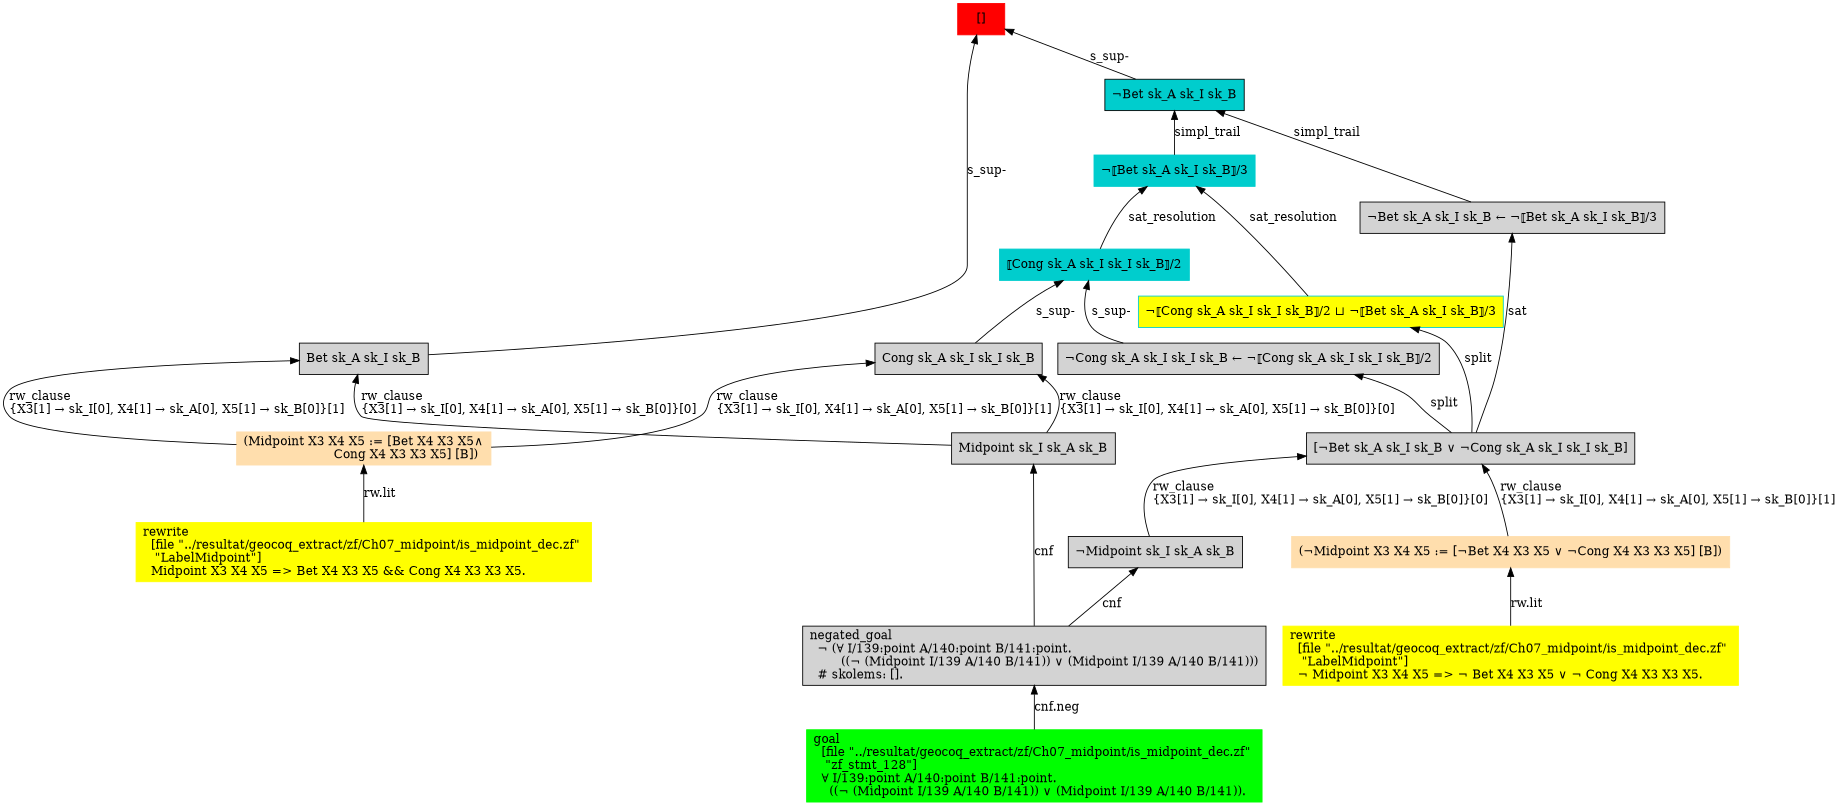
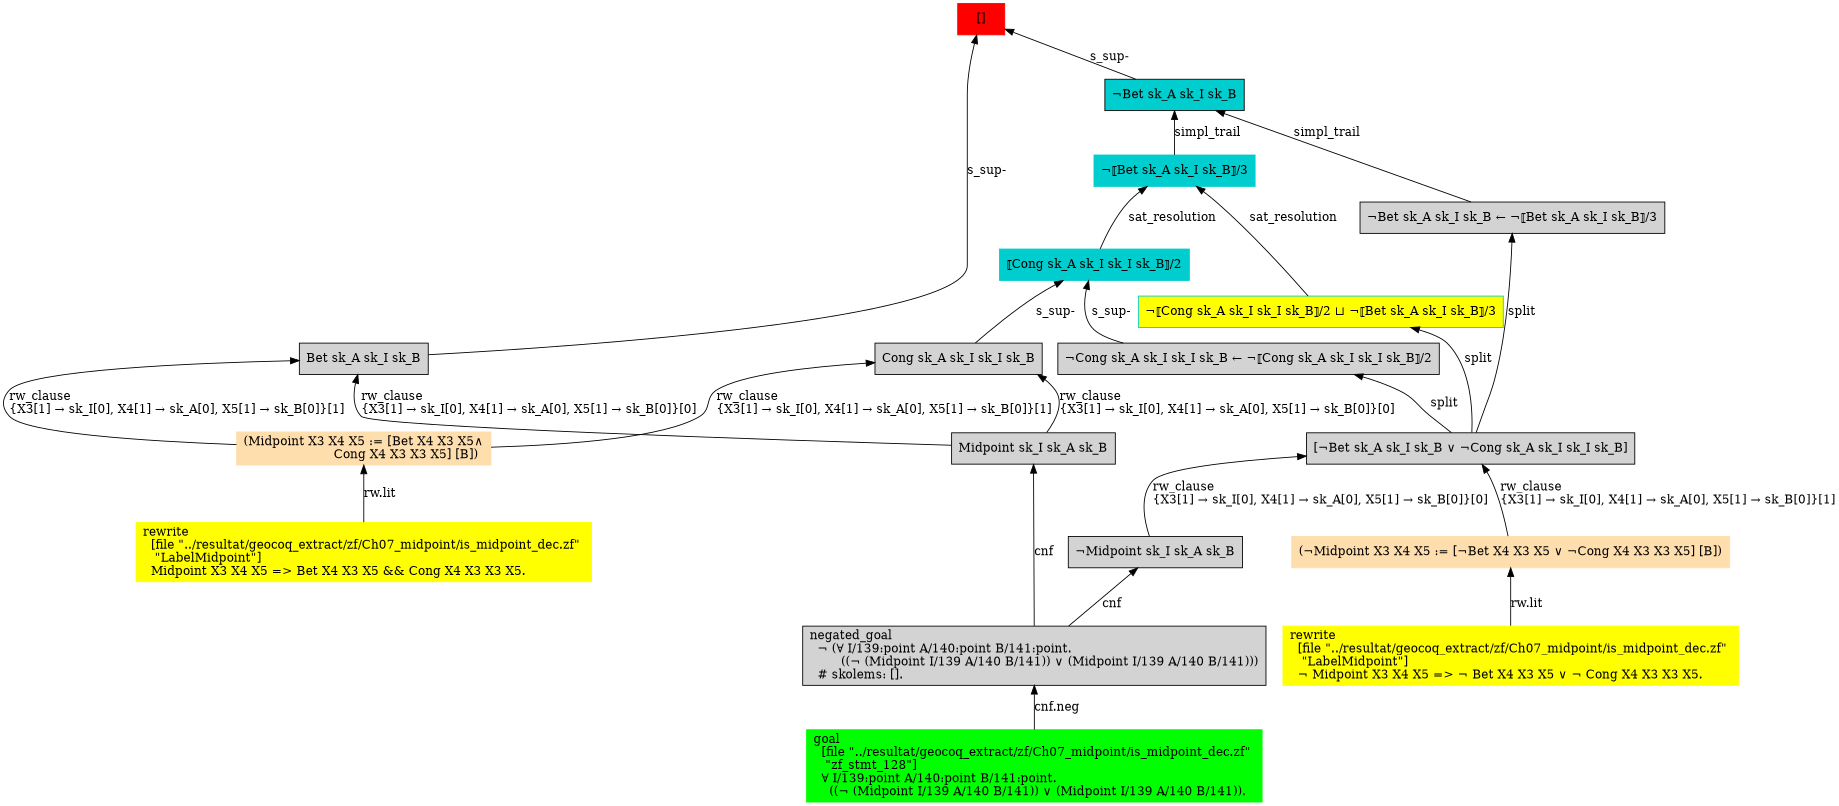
edge "[¬Bet sk_A sk_I sk_B ∨ ¬Cong sk_A sk_I sk_I sk_B]" -> "¬Bet sk_A sk_I sk_B ← ¬⟦Bet sk_A sk_I sk_B⟧/3": label "sat" -> "split"
